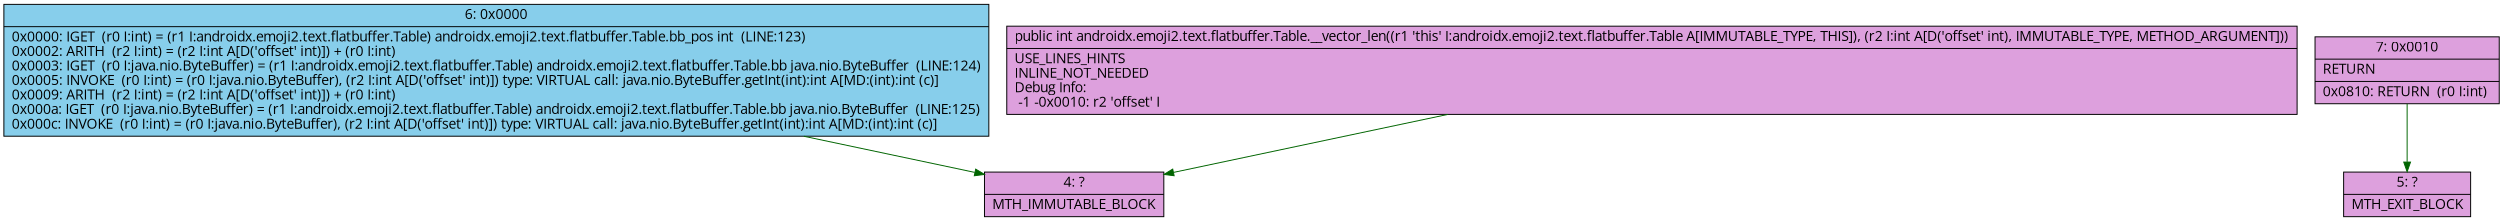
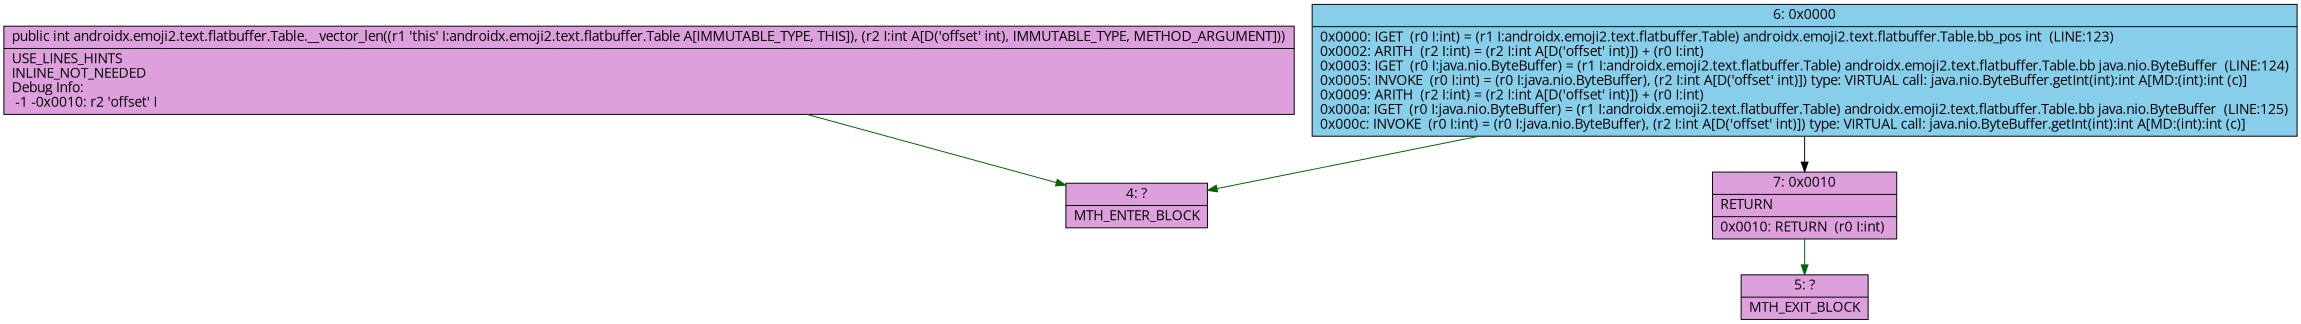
node "7: 0x0010": text "0x0810: RETURN  (r0 I:int)" -> "0x0010: RETURN  (r0 I:int)"
edge "6: 0x0000" -> "7: 0x0010": added
node "4: ?": text "MTH_IMMUTABLE_BLOCK" -> "MTH_ENTER_BLOCK"
